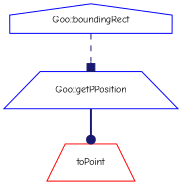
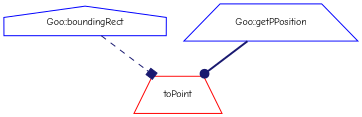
edge "Goo::boundingRect" -> "Goo::getPPosition": now "Goo::boundingRect" -> "toPoint"
